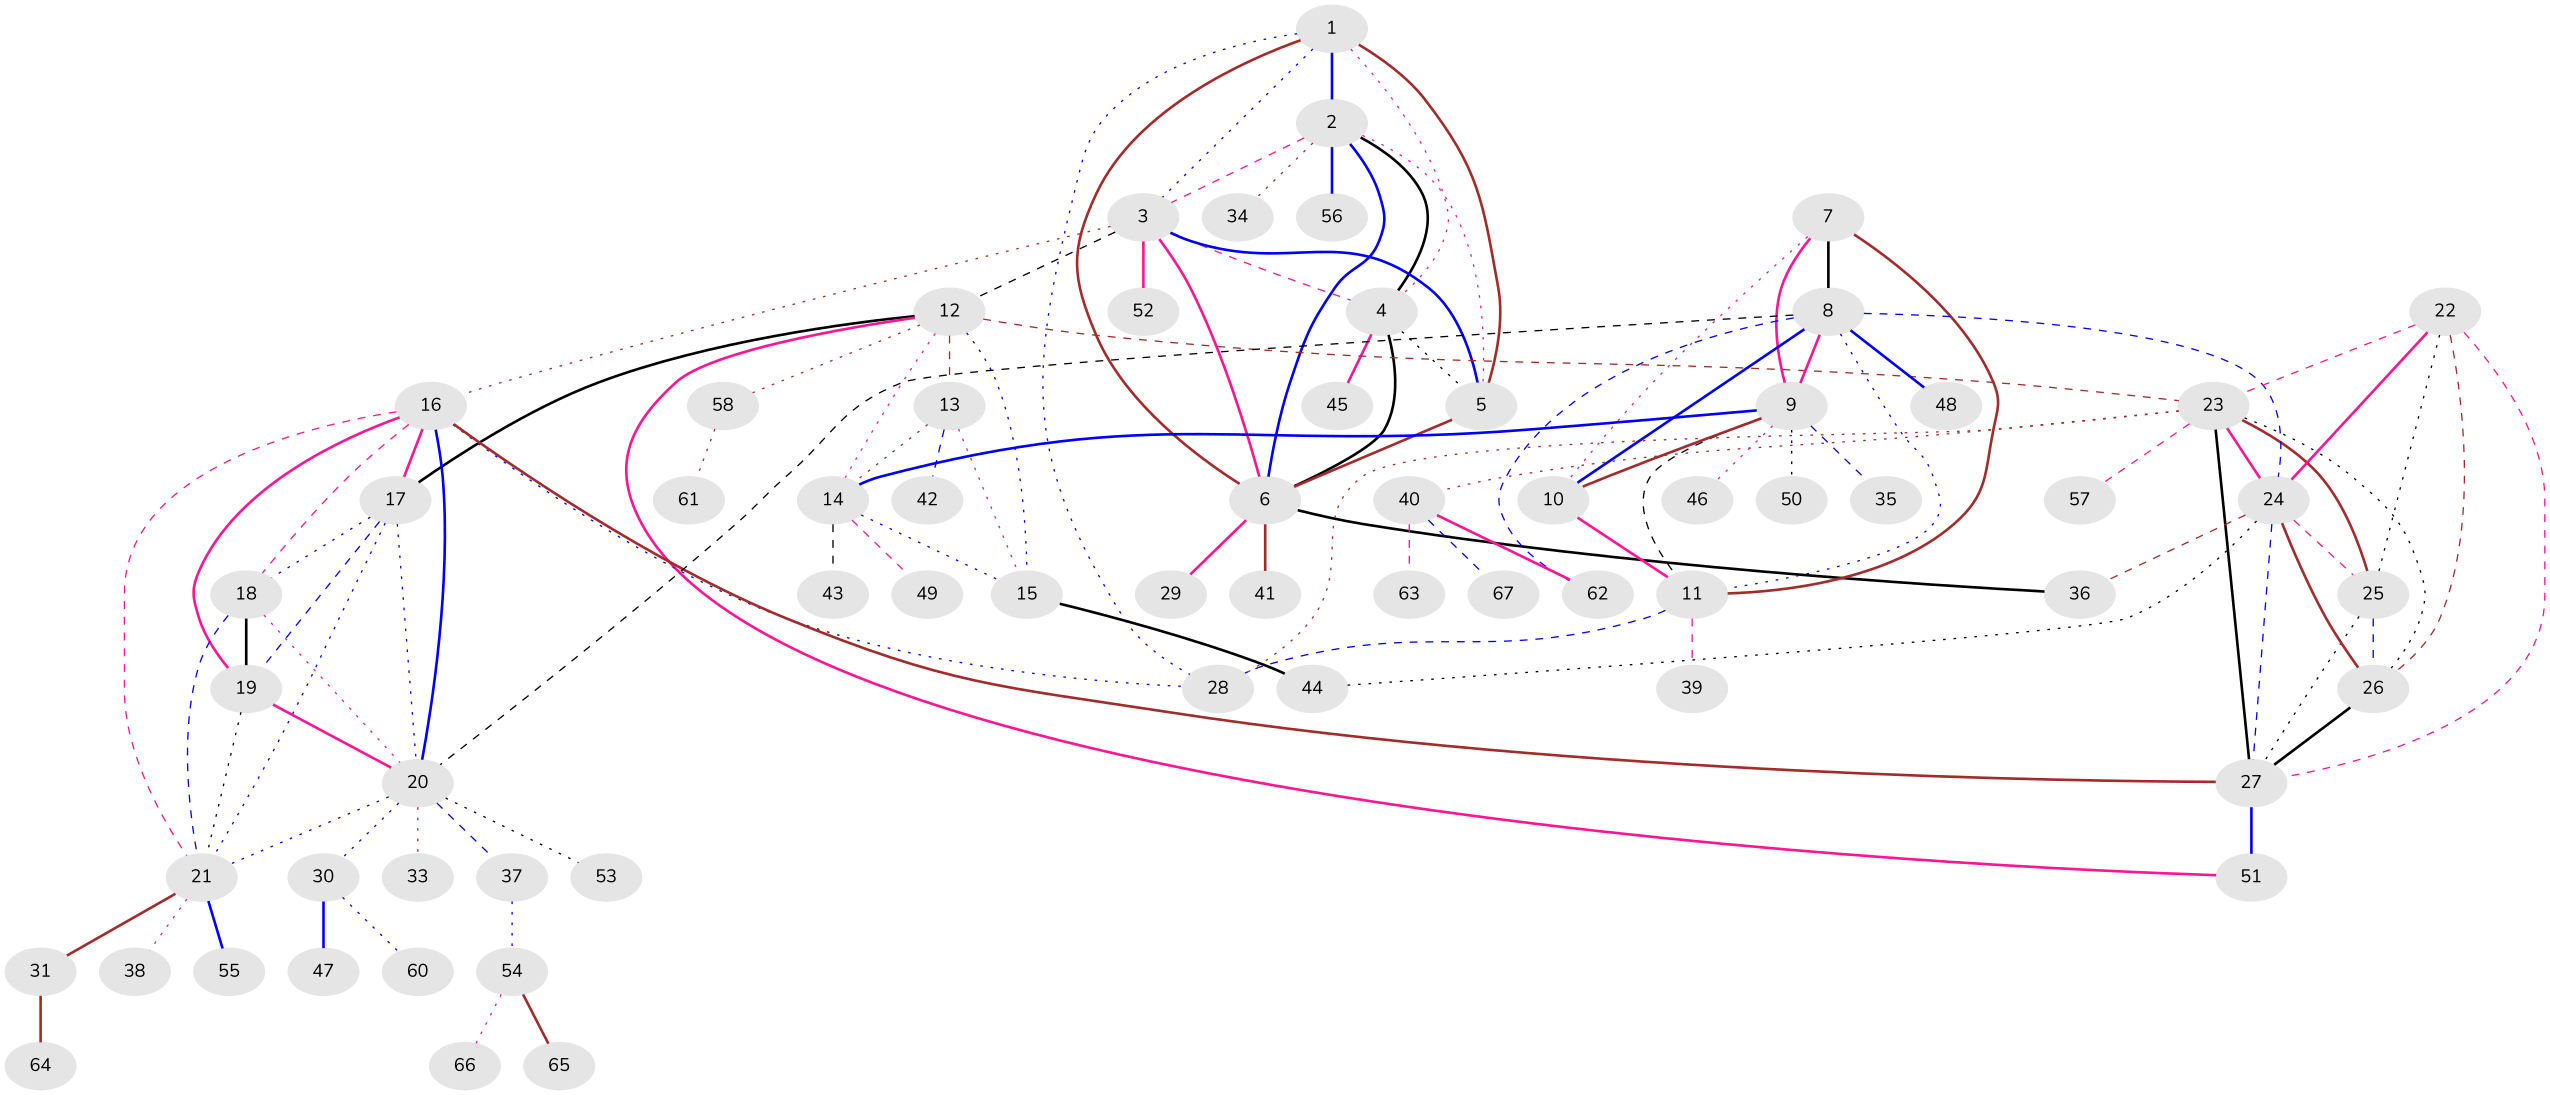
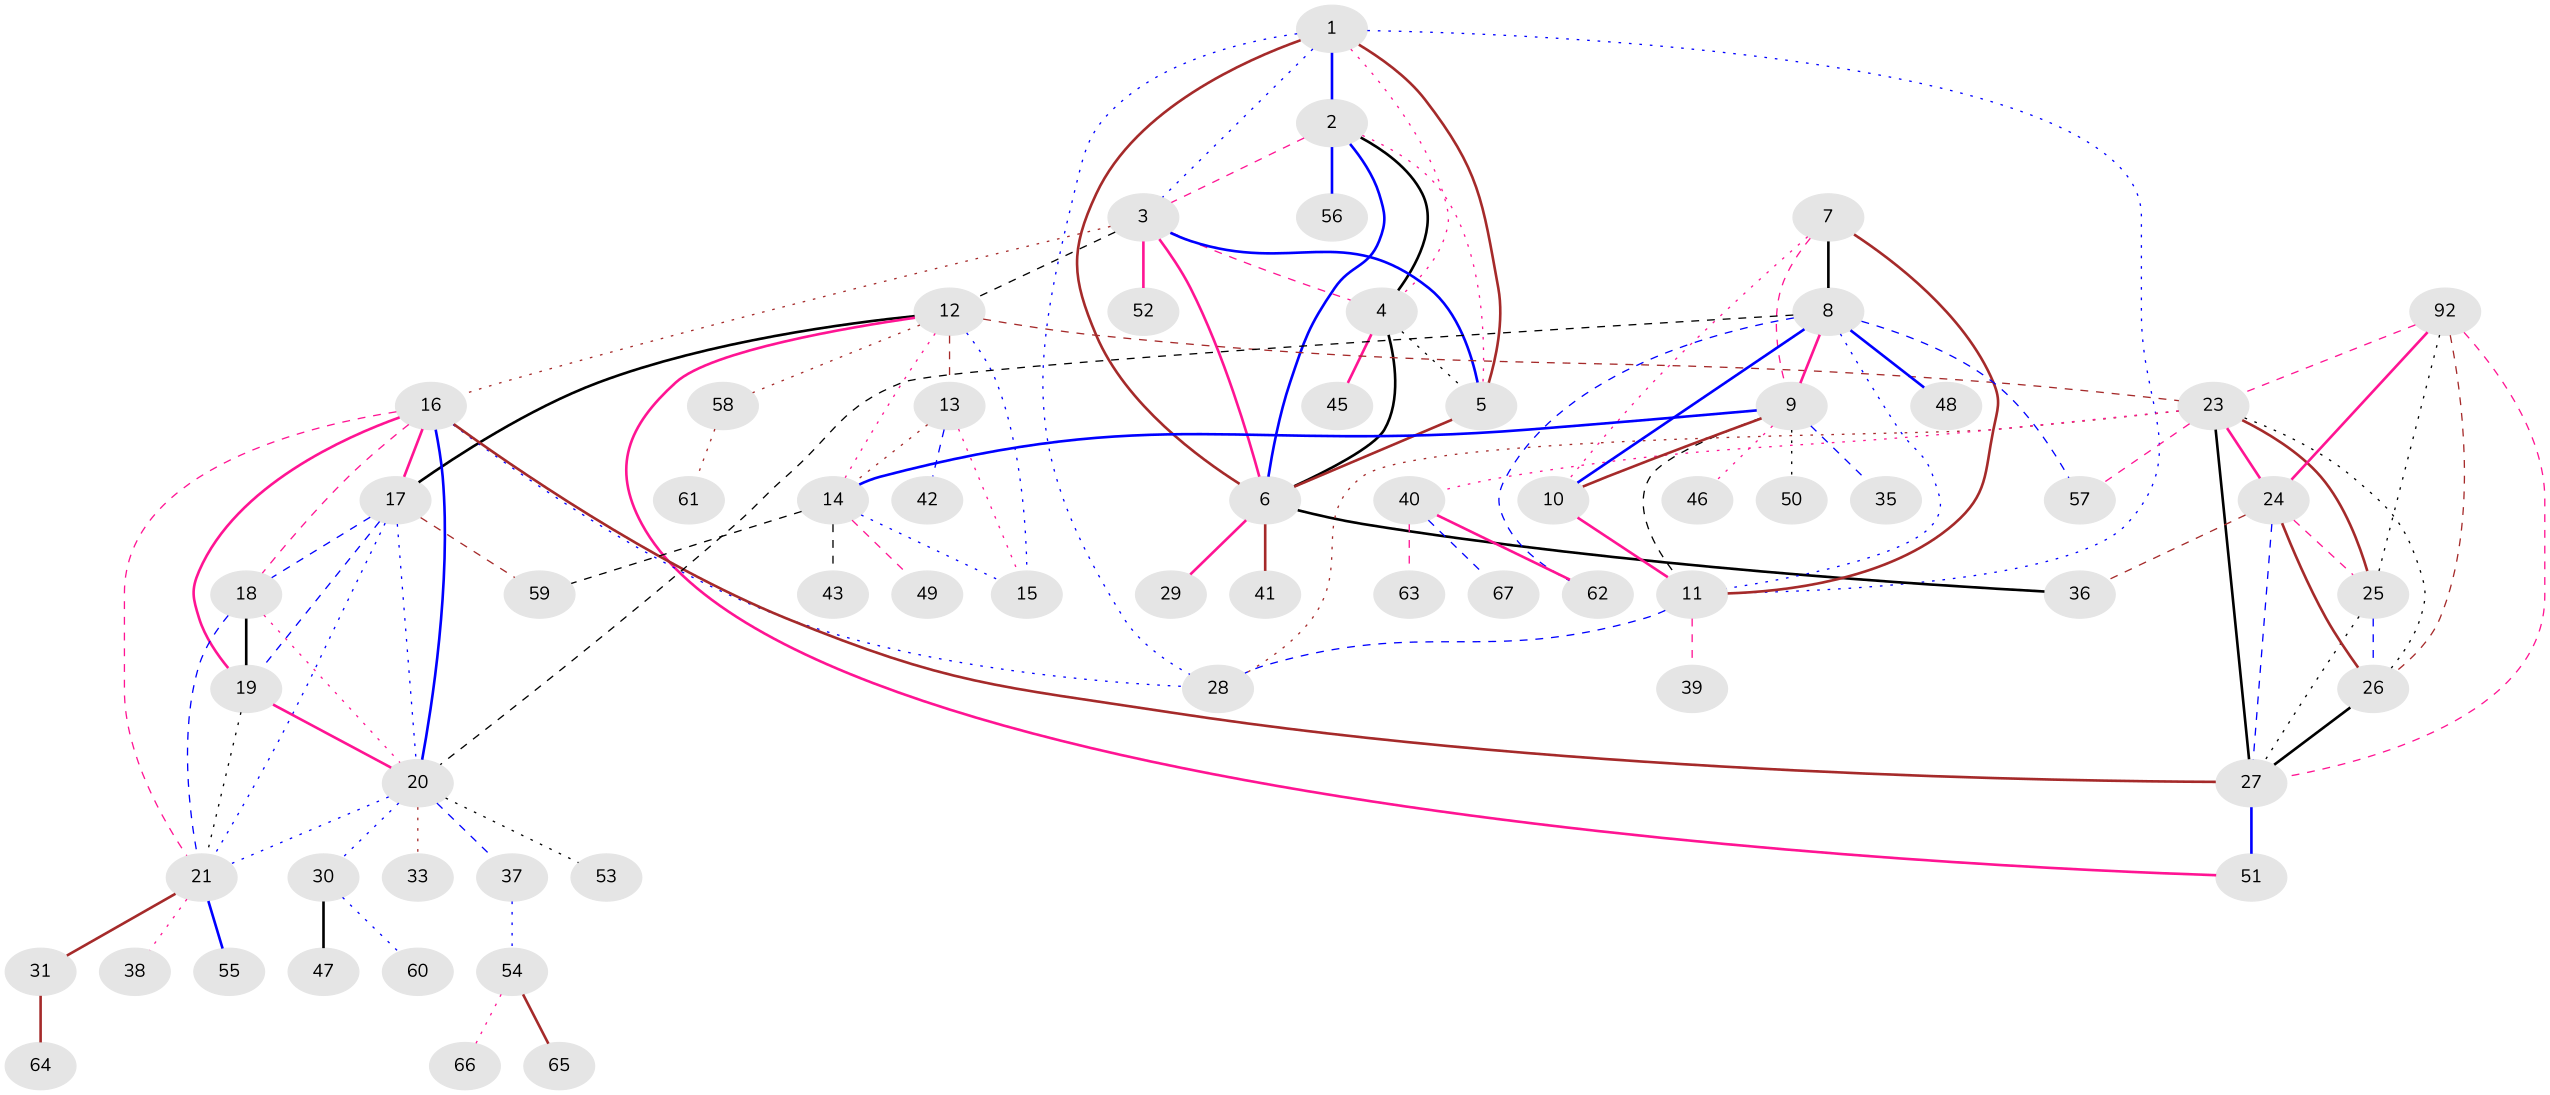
edge "1" -- "11": added
node "34": removed
edge "7" -- "9": style bold -> dashed
node "22": label "22" -> "92"
edge "8" -- "24": now "8" -- "57"
edge "23" -- "40": color brown -> deeppink
edge "17" -- "18": style dotted -> dashed
node "59": added
node "44": removed
edge "30" -- "47": color blue -> black
